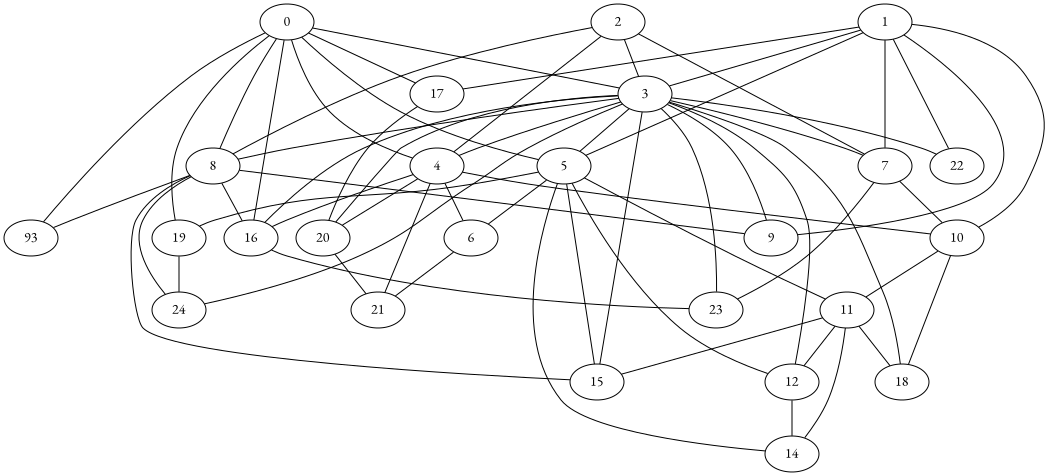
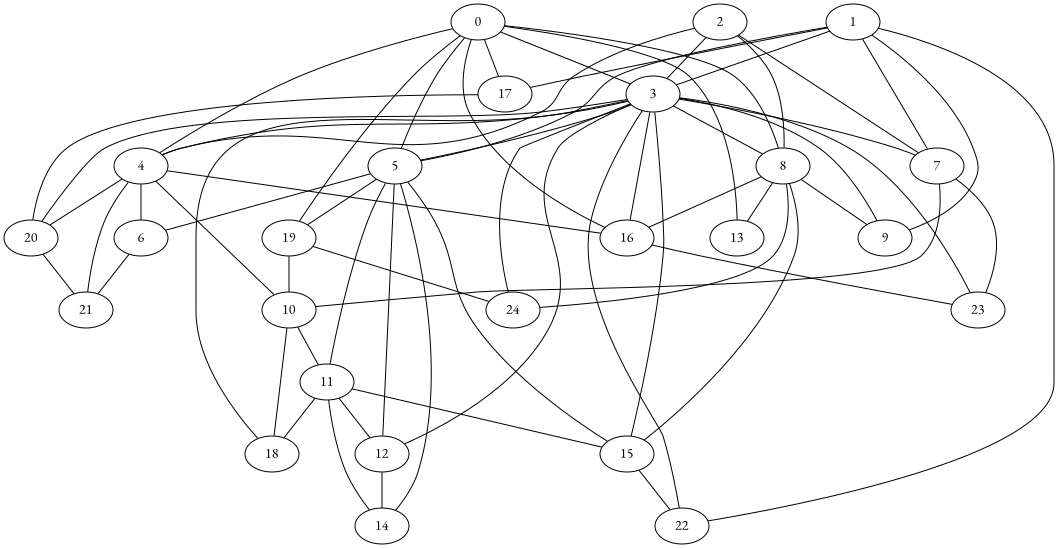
edge "1" -- "10": now "19" -- "10"
node "93": label "93" -> "13"
edge "15" -- "22": added
